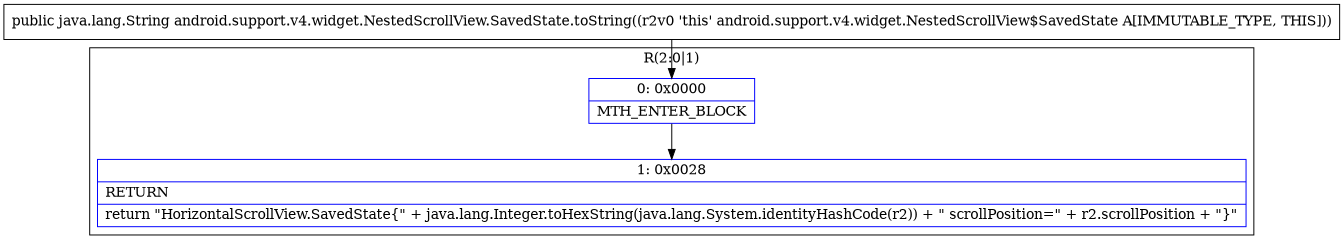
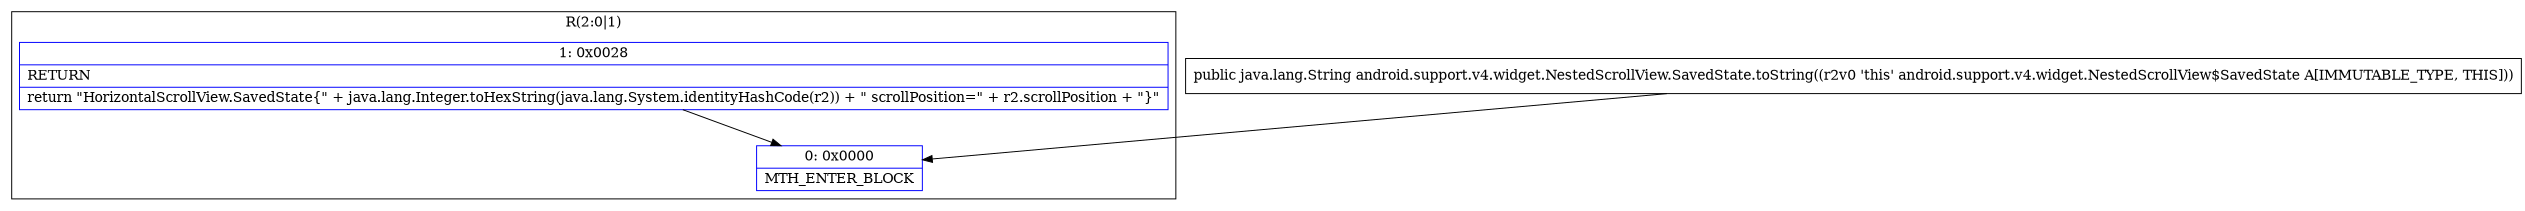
edge "0: 0x0000" -> "1: 0x0028": reversed
